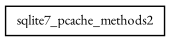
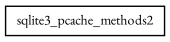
node "sqlite7_pcache_methods2": label "sqlite7_pcache_methods2" -> "sqlite3_pcache_methods2"
